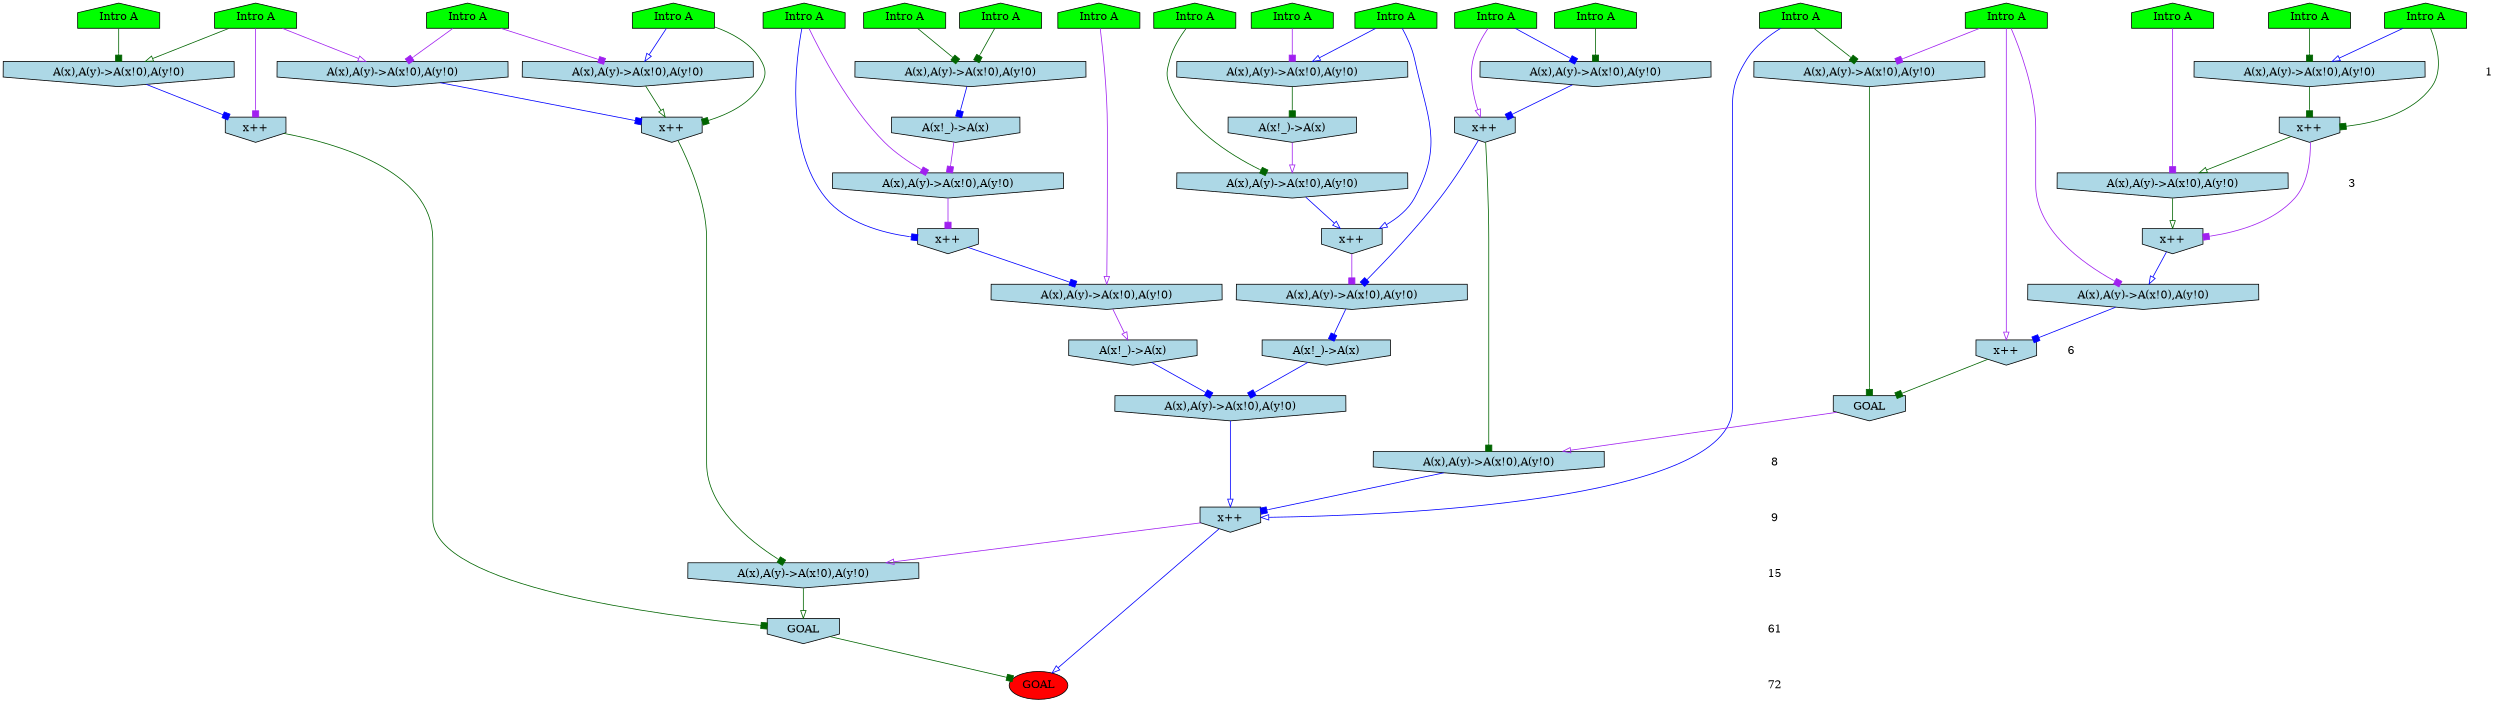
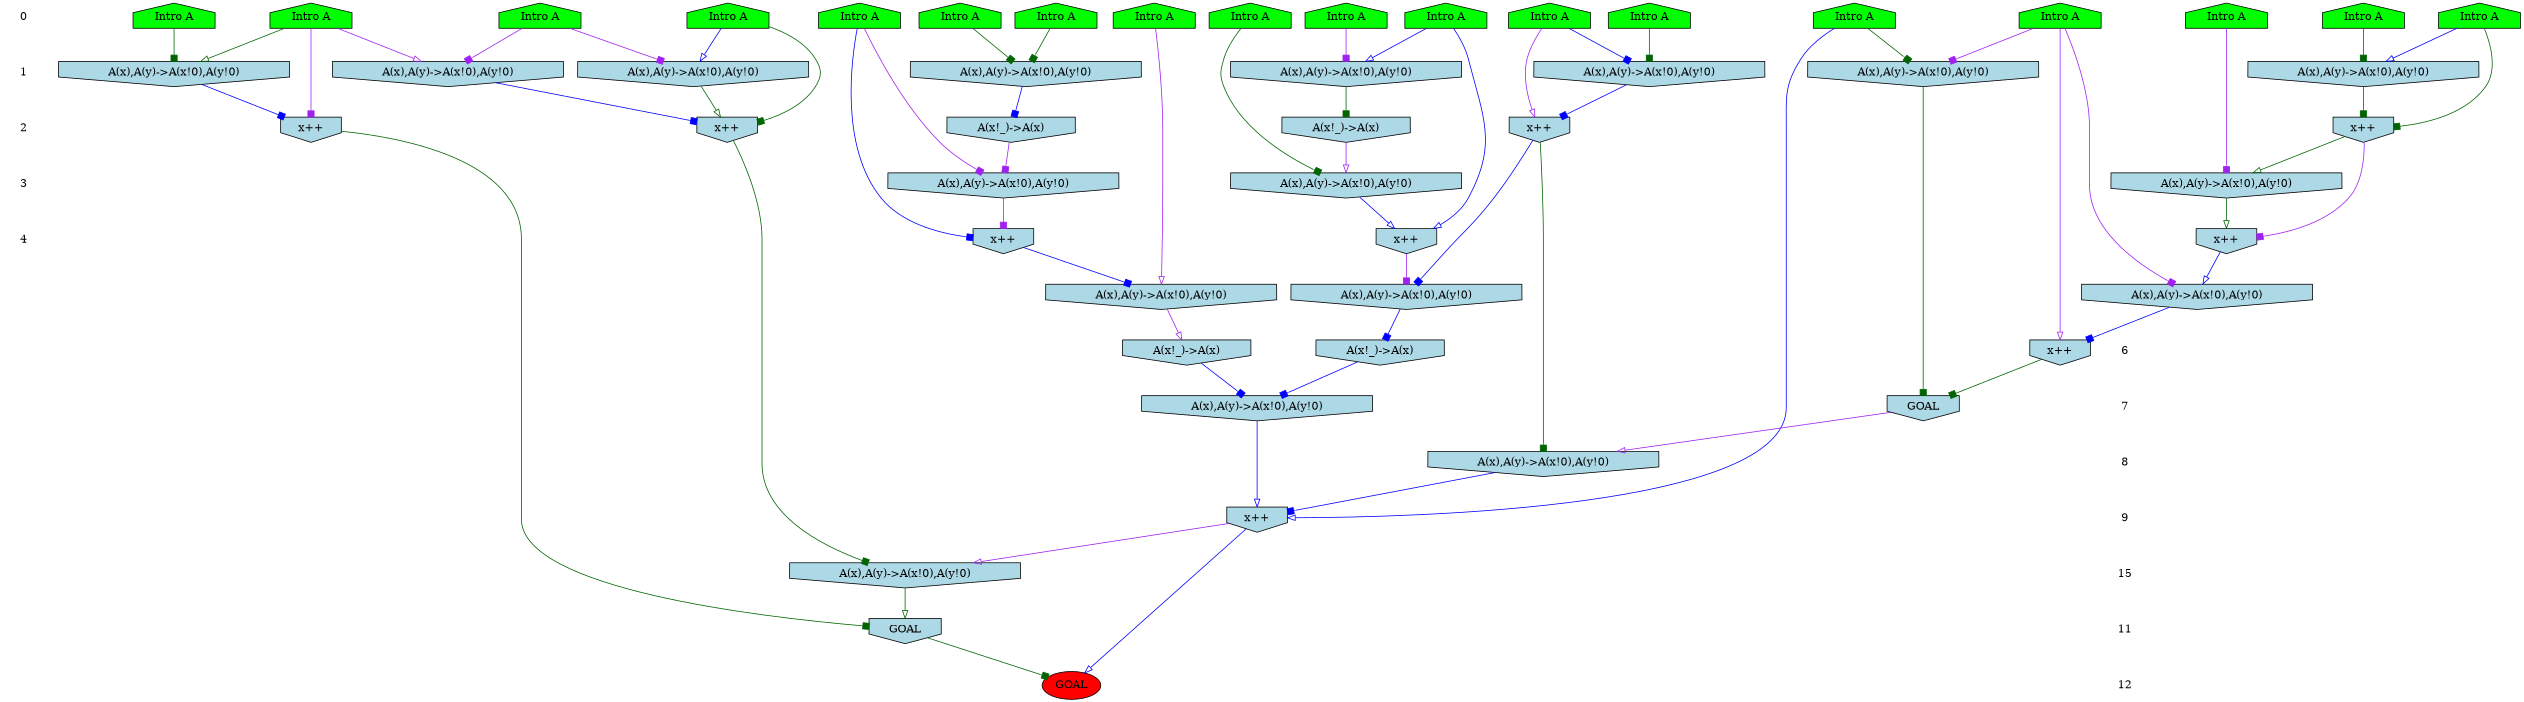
node "0": added
node "2": added
node "4": added
node "7": added
node "61": label "61" -> "11"
node "72": label "72" -> "12"
